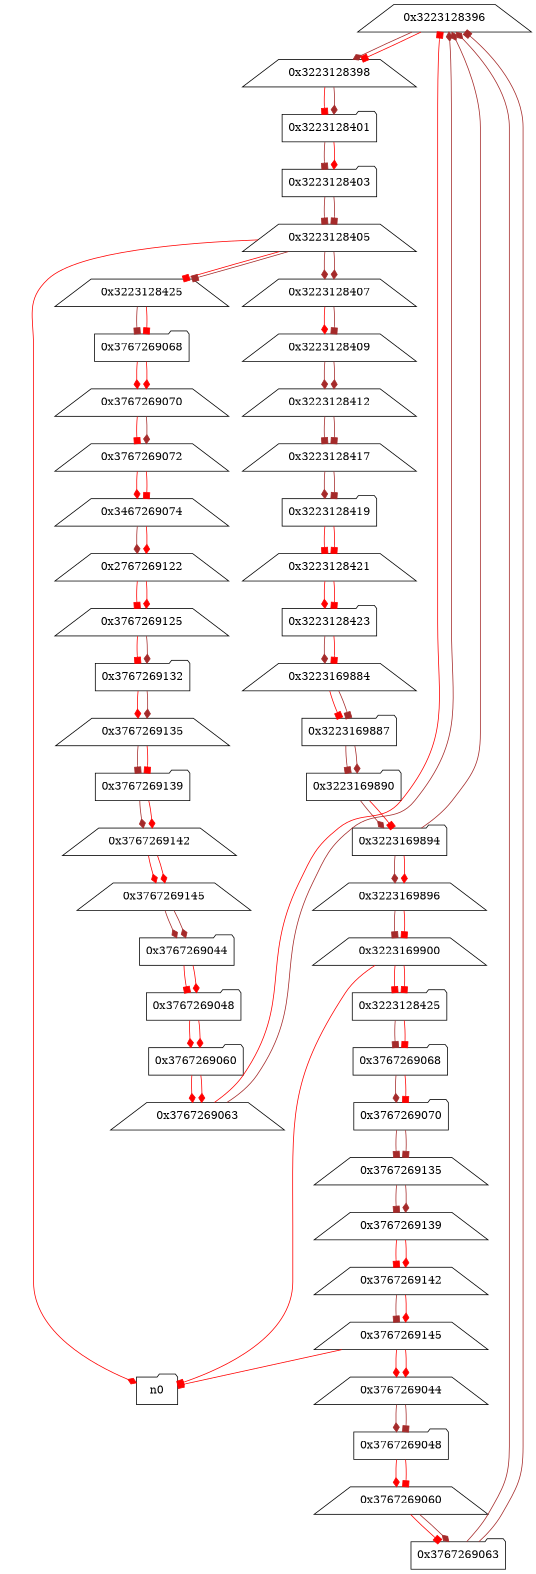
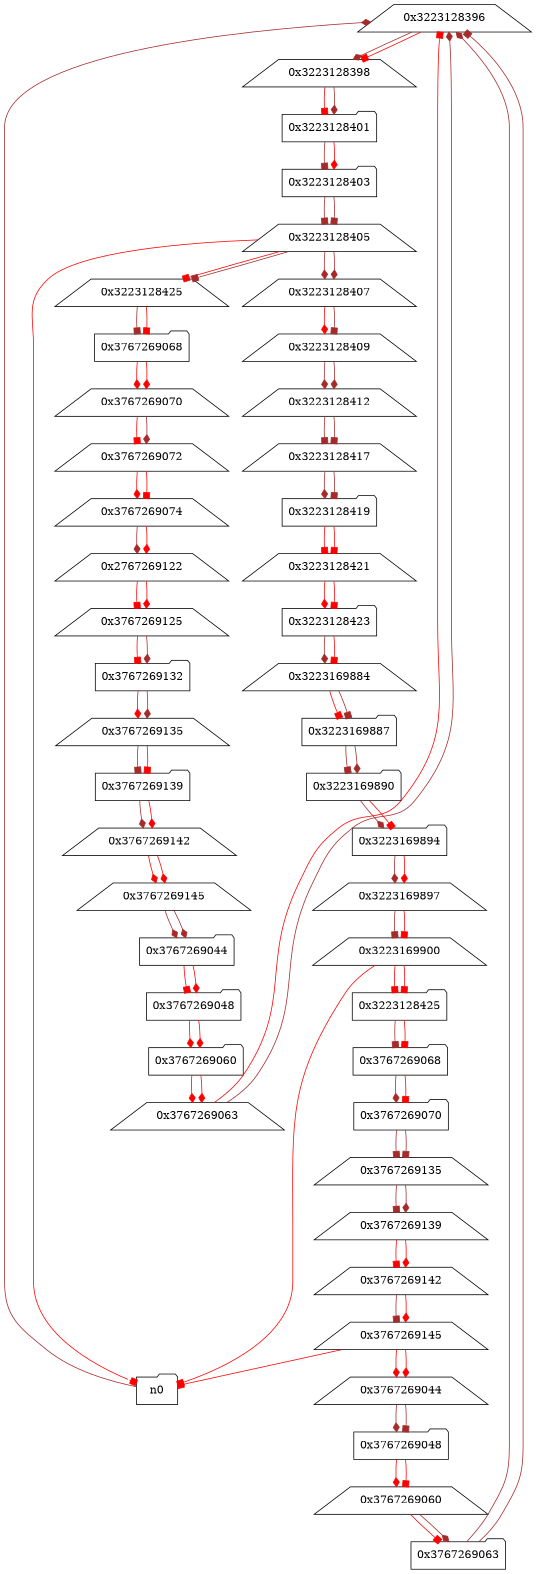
edge "0x3223169894" -> "0x3223128396": now "n0" -> "0x3223128396"
node "0x3467269074": label "0x3467269074" -> "0x3767269074"
edge "0x3223128405" -> "n0": arrowhead diamond -> box
node "0x3223169896": label "0x3223169896" -> "0x3223169897"
